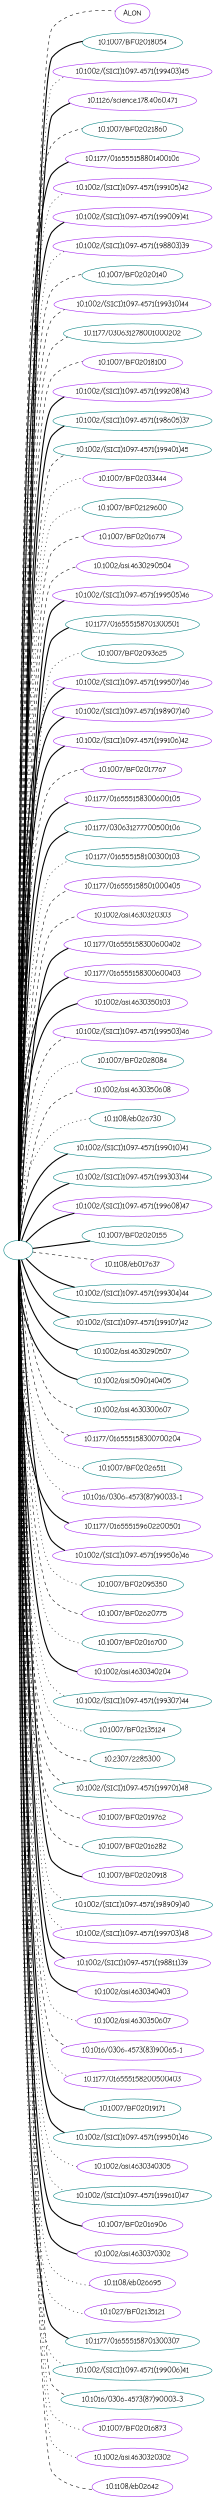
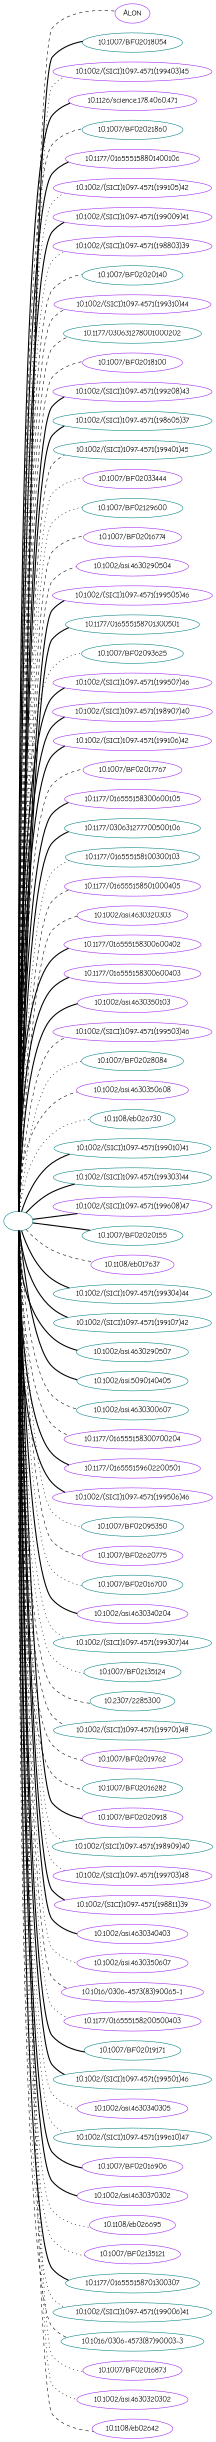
node "10.1007/BF02026511": removed
node "10.1016/0306-4573(87)90033-1": removed
node "10.1027/BF02135121": label "10.1027/BF02135121" -> "10.1007/BF02135121"
